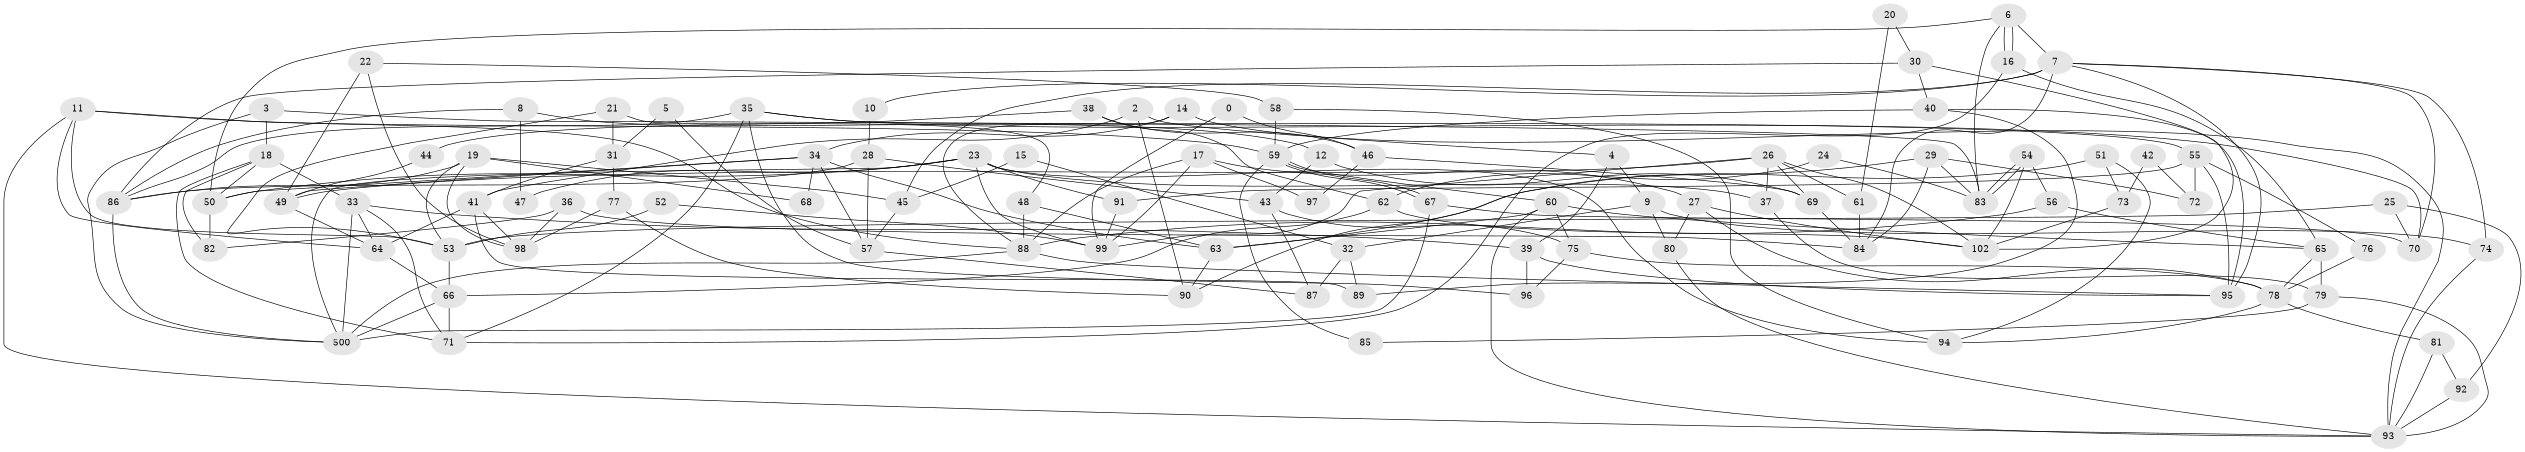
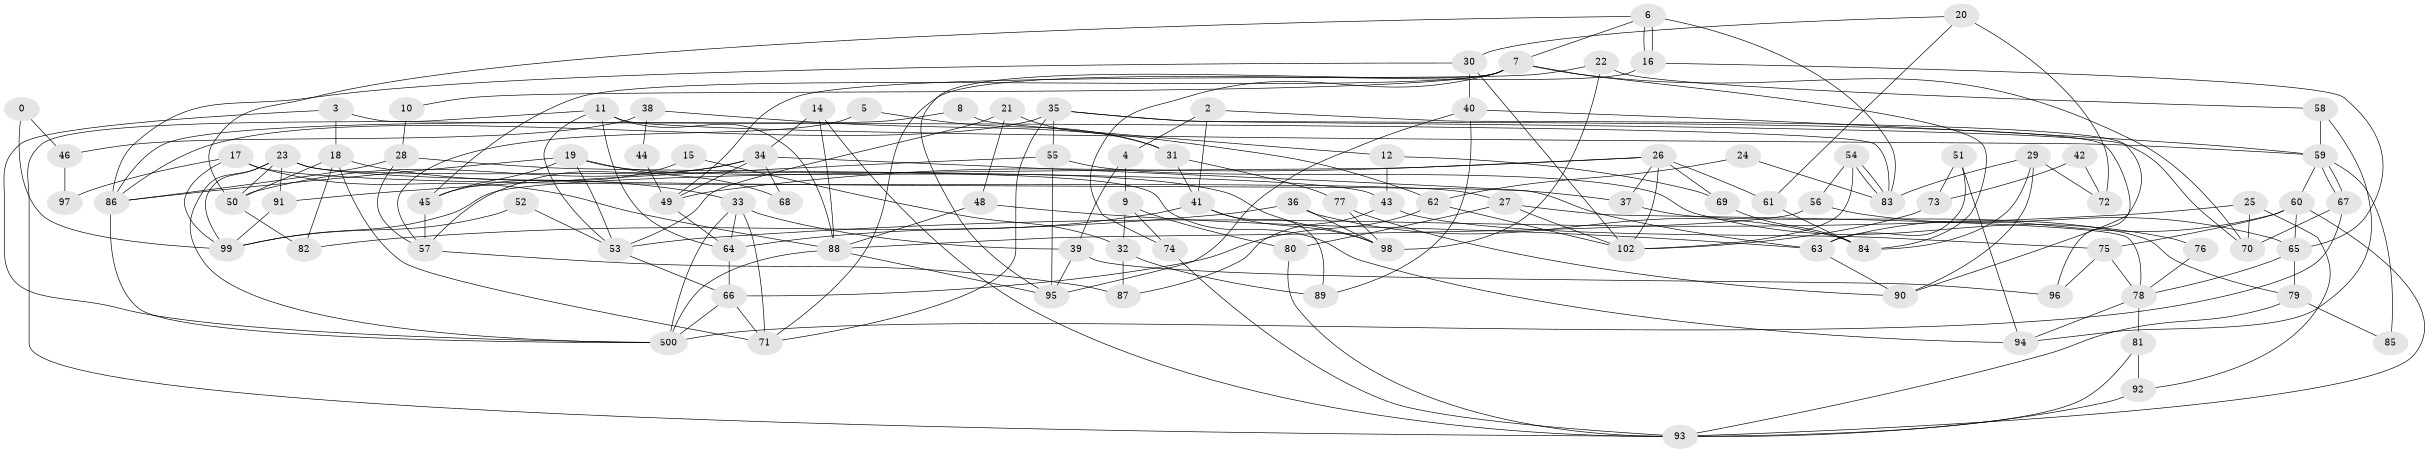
edge "46" -- "69": removed
edge "55" -- "72": now "20" -- "72"
node "47": removed
